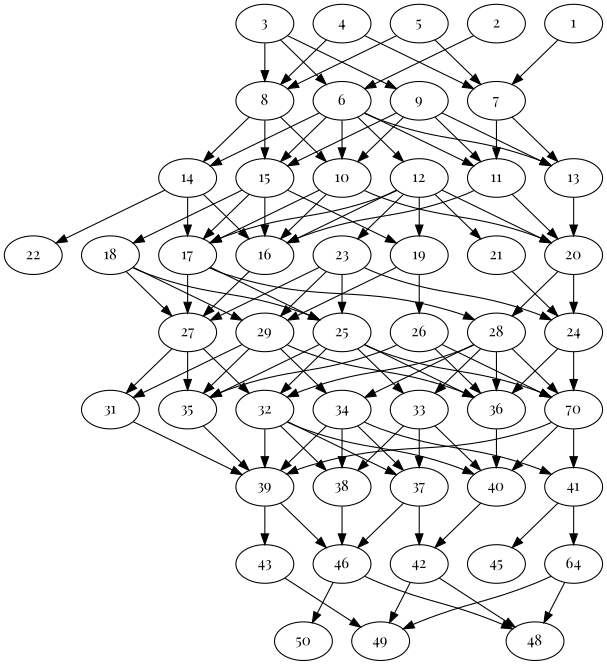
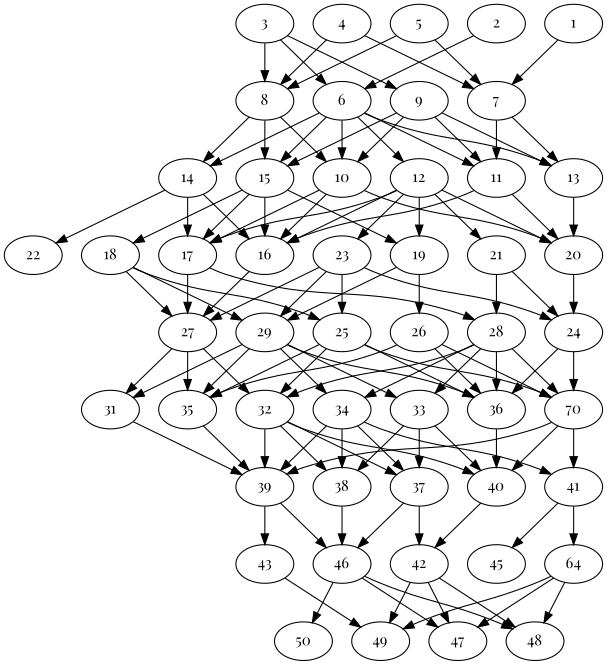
edge "20" -> "28": now "21" -> "28"
edge "17" -> "25": removed
edge "25" -> "33": now "29" -> "33"
node "47": added
